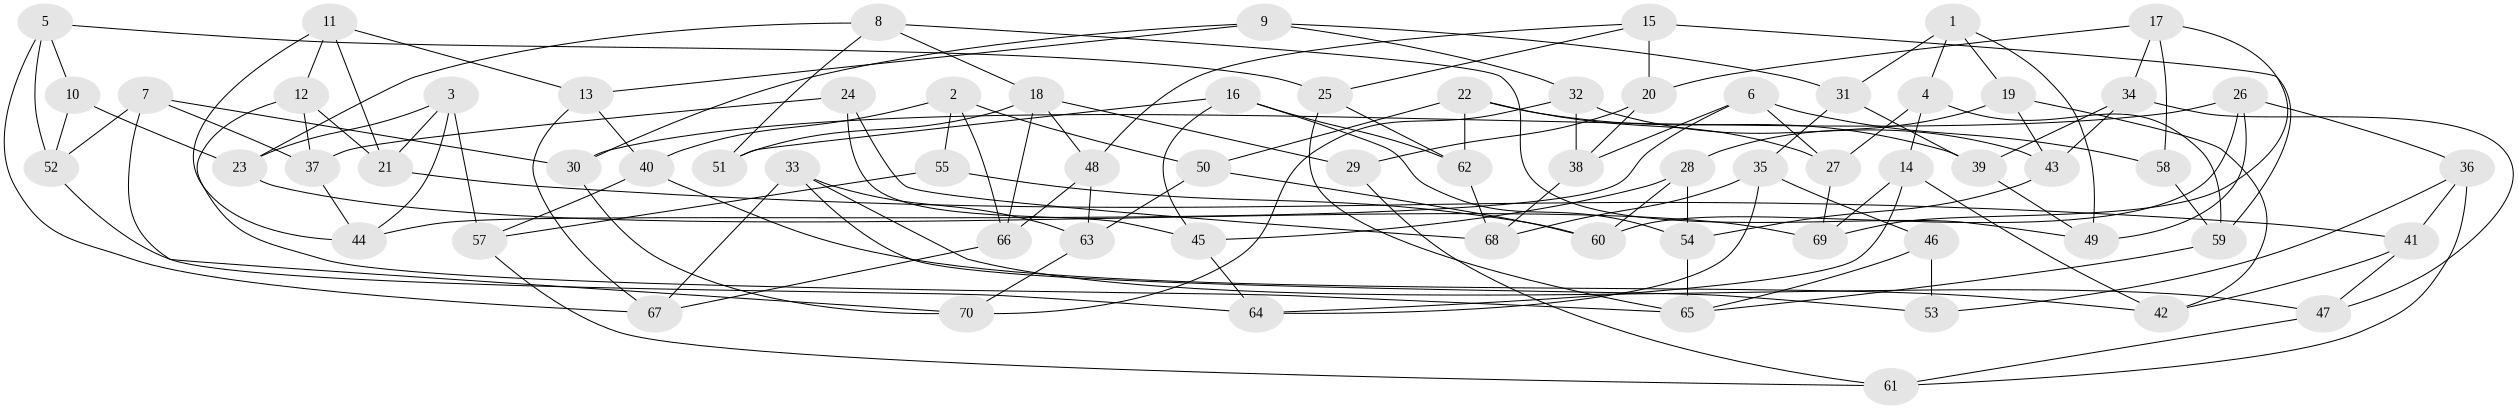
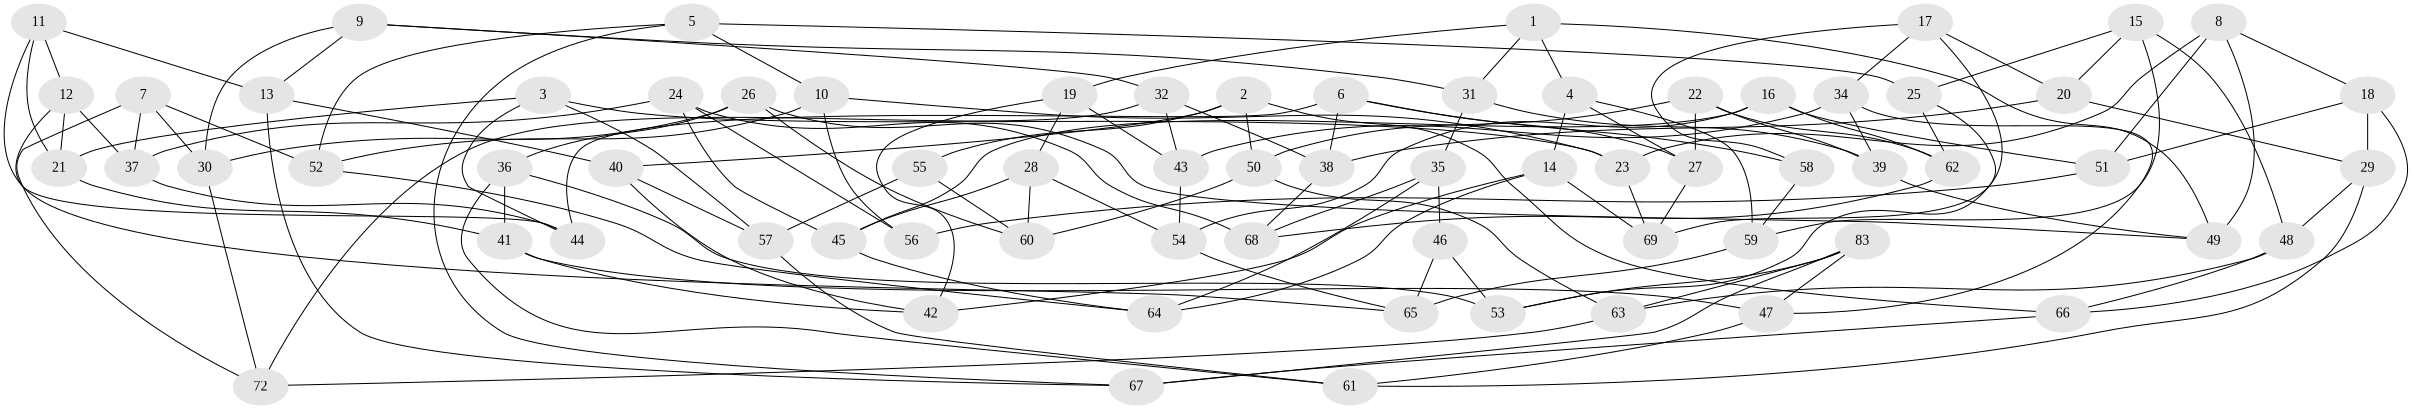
edge "18" -- "48": now "29" -- "48"
node "33": label "33" -> "83"
node "56": added
edge "25" -- "65": now "25" -- "53"
node "70": label "70" -> "72"
